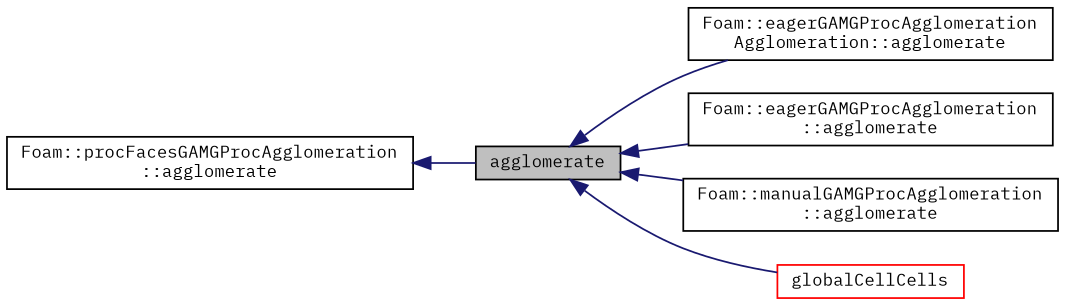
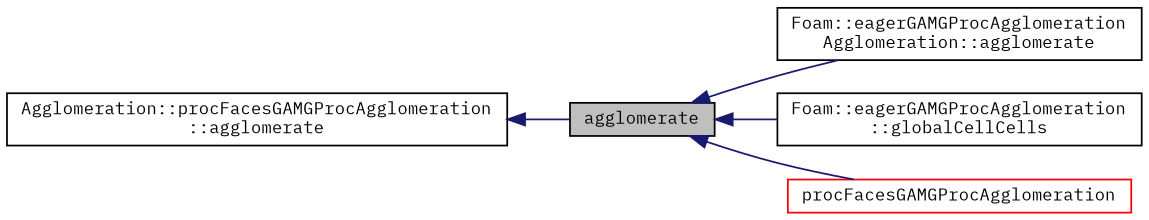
node "Foam::eagerGAMGProcAgglomeration ::agglomerate": label "Foam::eagerGAMGProcAgglomeration ::agglomerate" -> "Foam::eagerGAMGProcAgglomeration ::globalCellCells"
node "Foam::procFacesGAMGProcAgglomeration ::agglomerate": label "Foam::procFacesGAMGProcAgglomeration ::agglomerate" -> "Agglomeration::procFacesGAMGProcAgglomeration ::agglomerate"
node "Foam::manualGAMGProcAgglomeration ::agglomerate": removed
node "globalCellCells": label "globalCellCells" -> "procFacesGAMGProcAgglomeration"
